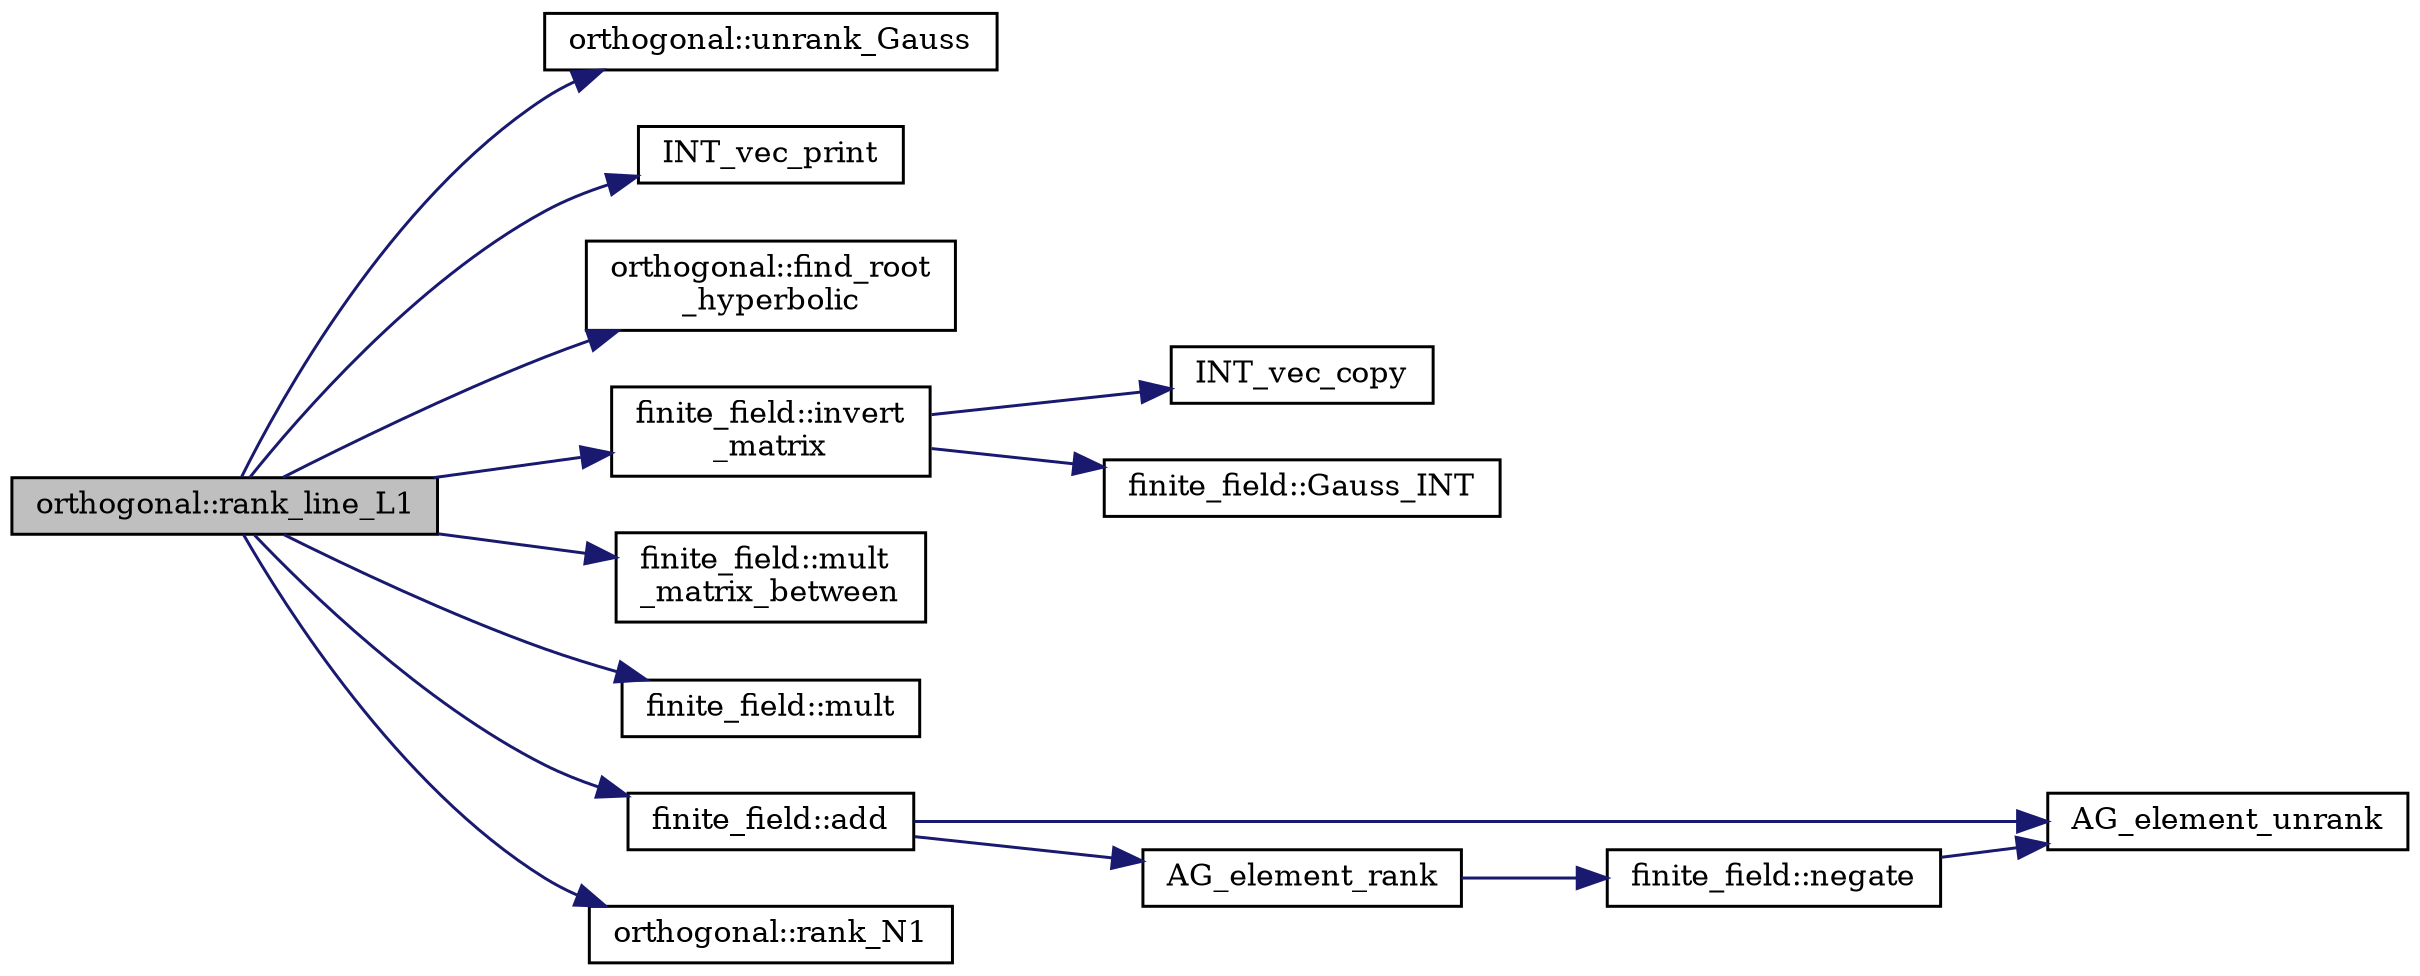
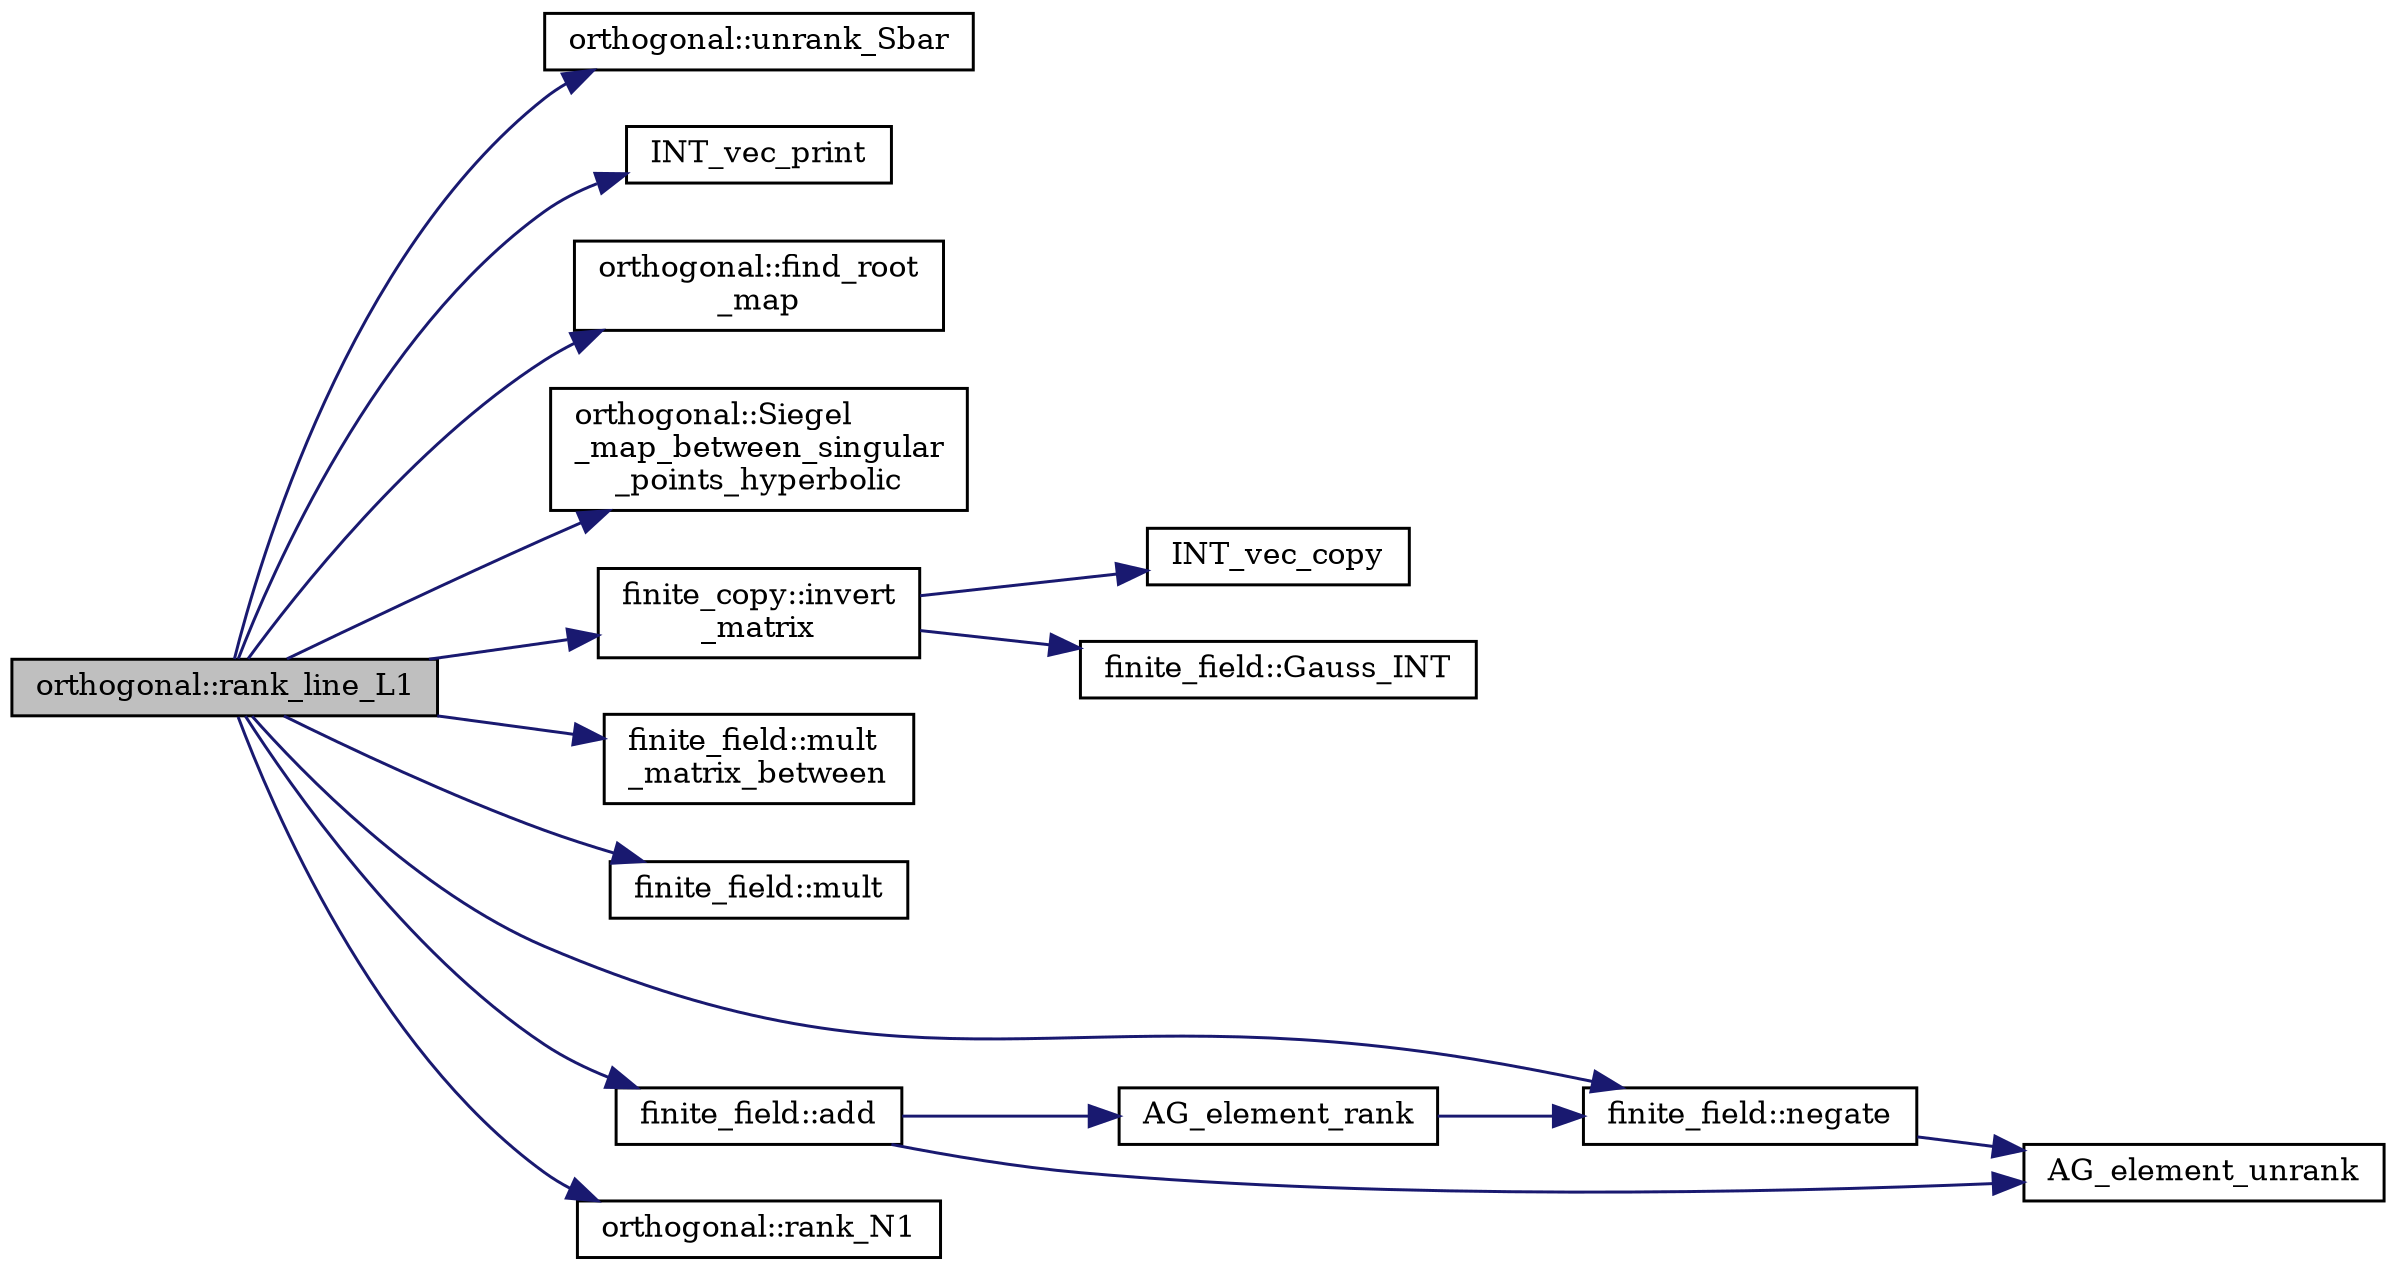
node "orthogonal::unrank_Gauss": label "orthogonal::unrank_Gauss" -> "orthogonal::unrank_Sbar"
node "orthogonal::find_root _hyperbolic": label "orthogonal::find_root _hyperbolic" -> "orthogonal::find_root _map"
node "finite_field::invert _matrix": label "finite_field::invert _matrix" -> "finite_copy::invert _matrix"
node "orthogonal::Siegel _map_between_singular _points_hyperbolic": added
edge "orthogonal::rank_line_L1" -> "finite_field::negate": added
